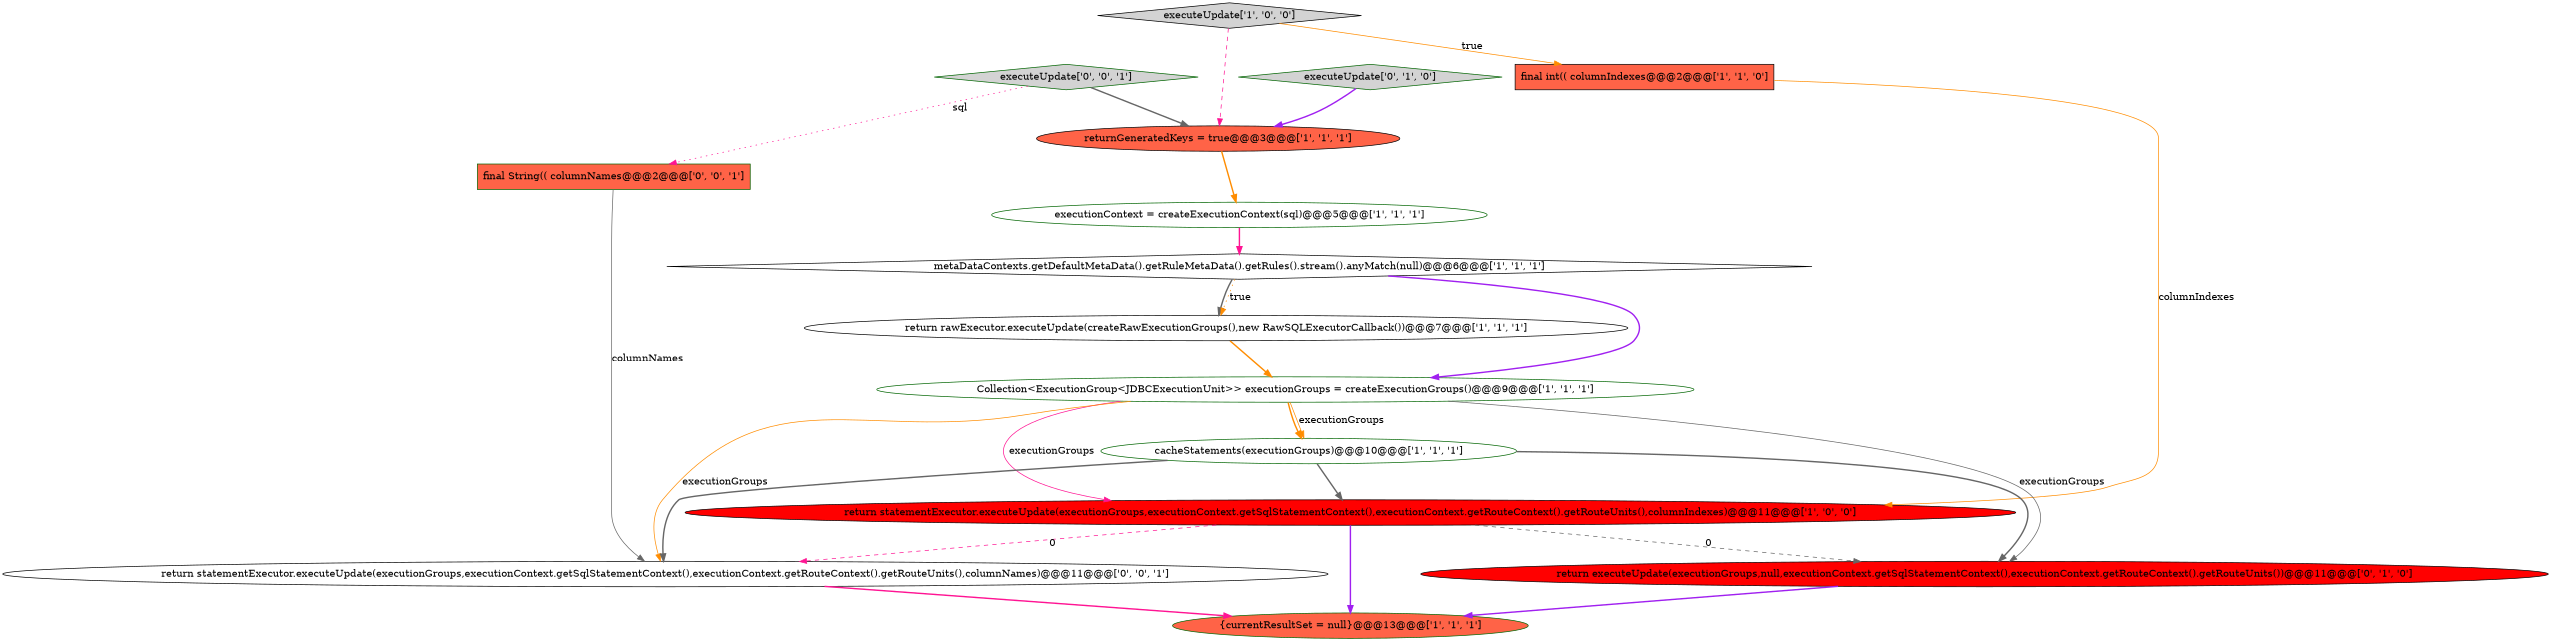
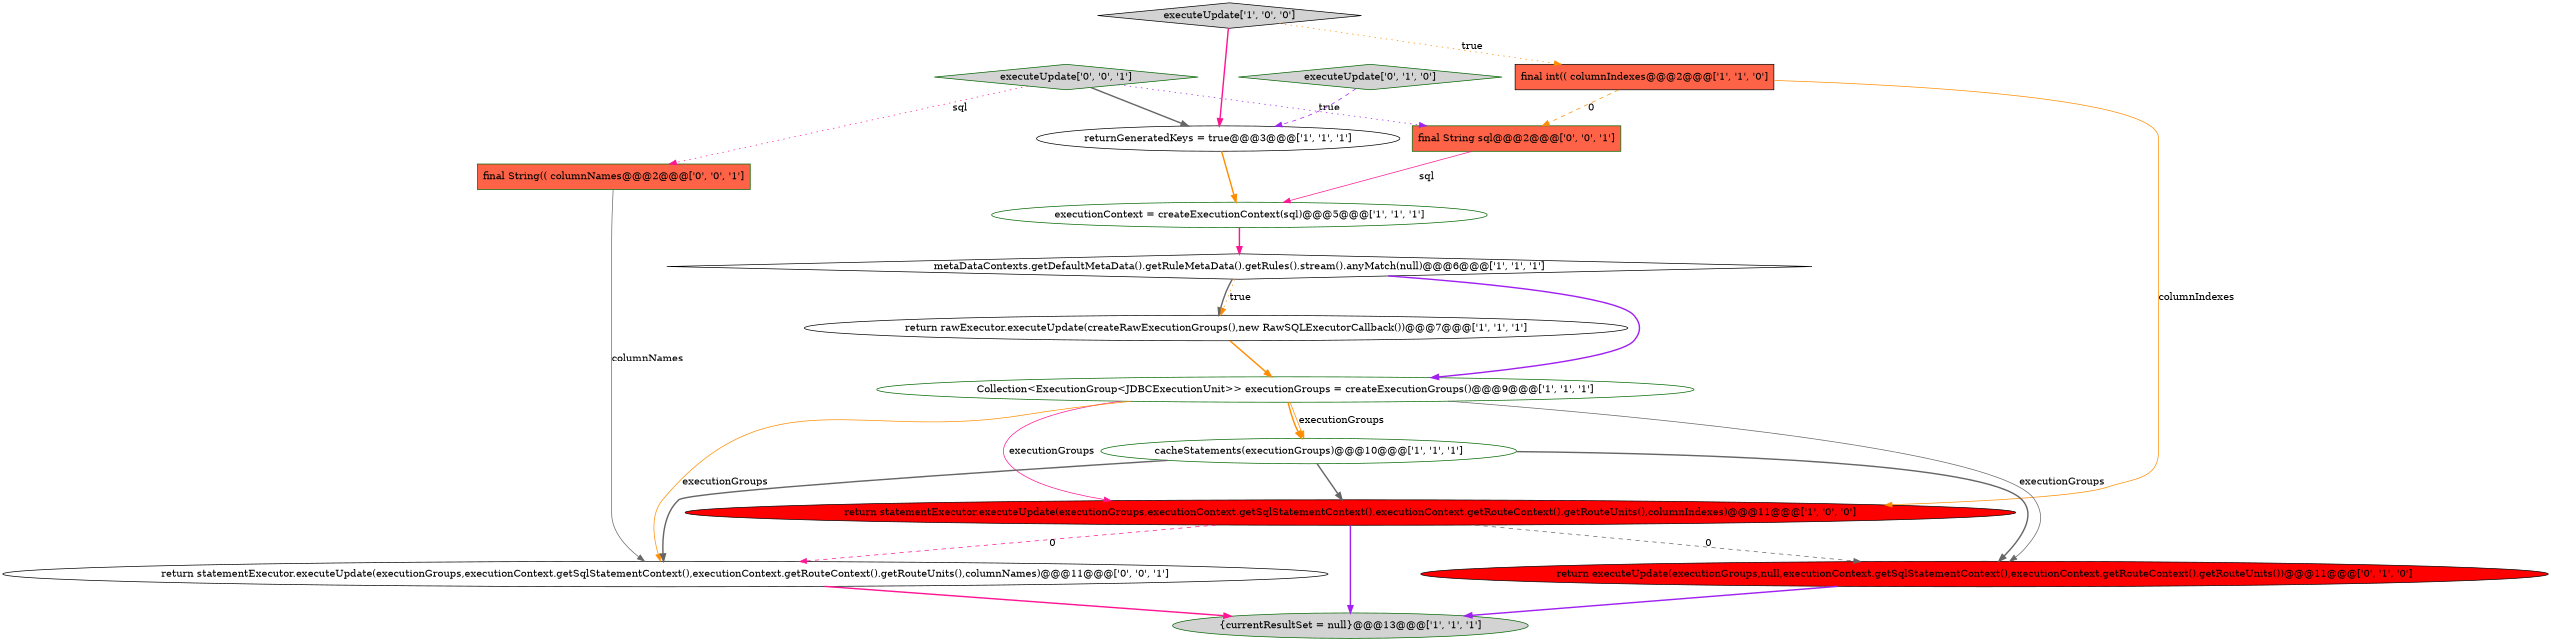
edge "executeUpdate['1', '0', '0']" -> "final int(( columnIndexes@@@2@@@['1', '1', '0']": style solid -> dotted
edge "executeUpdate['1', '0', '0']" -> "returnGeneratedKeys = true@@@3@@@['1', '1', '1']": style dashed -> bold
edge "executeUpdate['0', '1', '0']" -> "returnGeneratedKeys = true@@@3@@@['1', '1', '1']": style bold -> dashed
node "returnGeneratedKeys = true@@@3@@@['1', '1', '1']": fillcolor tomato -> white
node "final String sql@@@2@@@['0', '0', '1']": added
node "{currentResultSet = null}@@@13@@@['1', '1', '1']": fillcolor tomato -> lightgray
